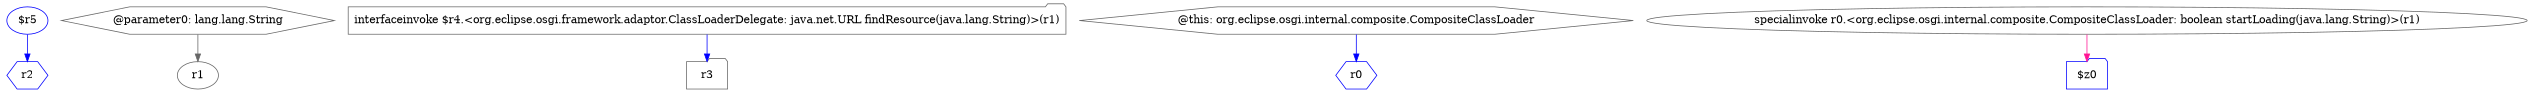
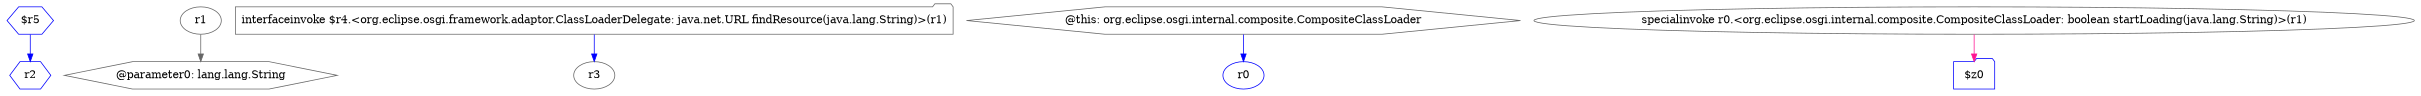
node "$r5": shape ellipse -> hexagon
edge "@parameter0: lang.lang.String" -> "r1": reversed
node "r3": shape folder -> ellipse
node "r0": shape hexagon -> ellipse
